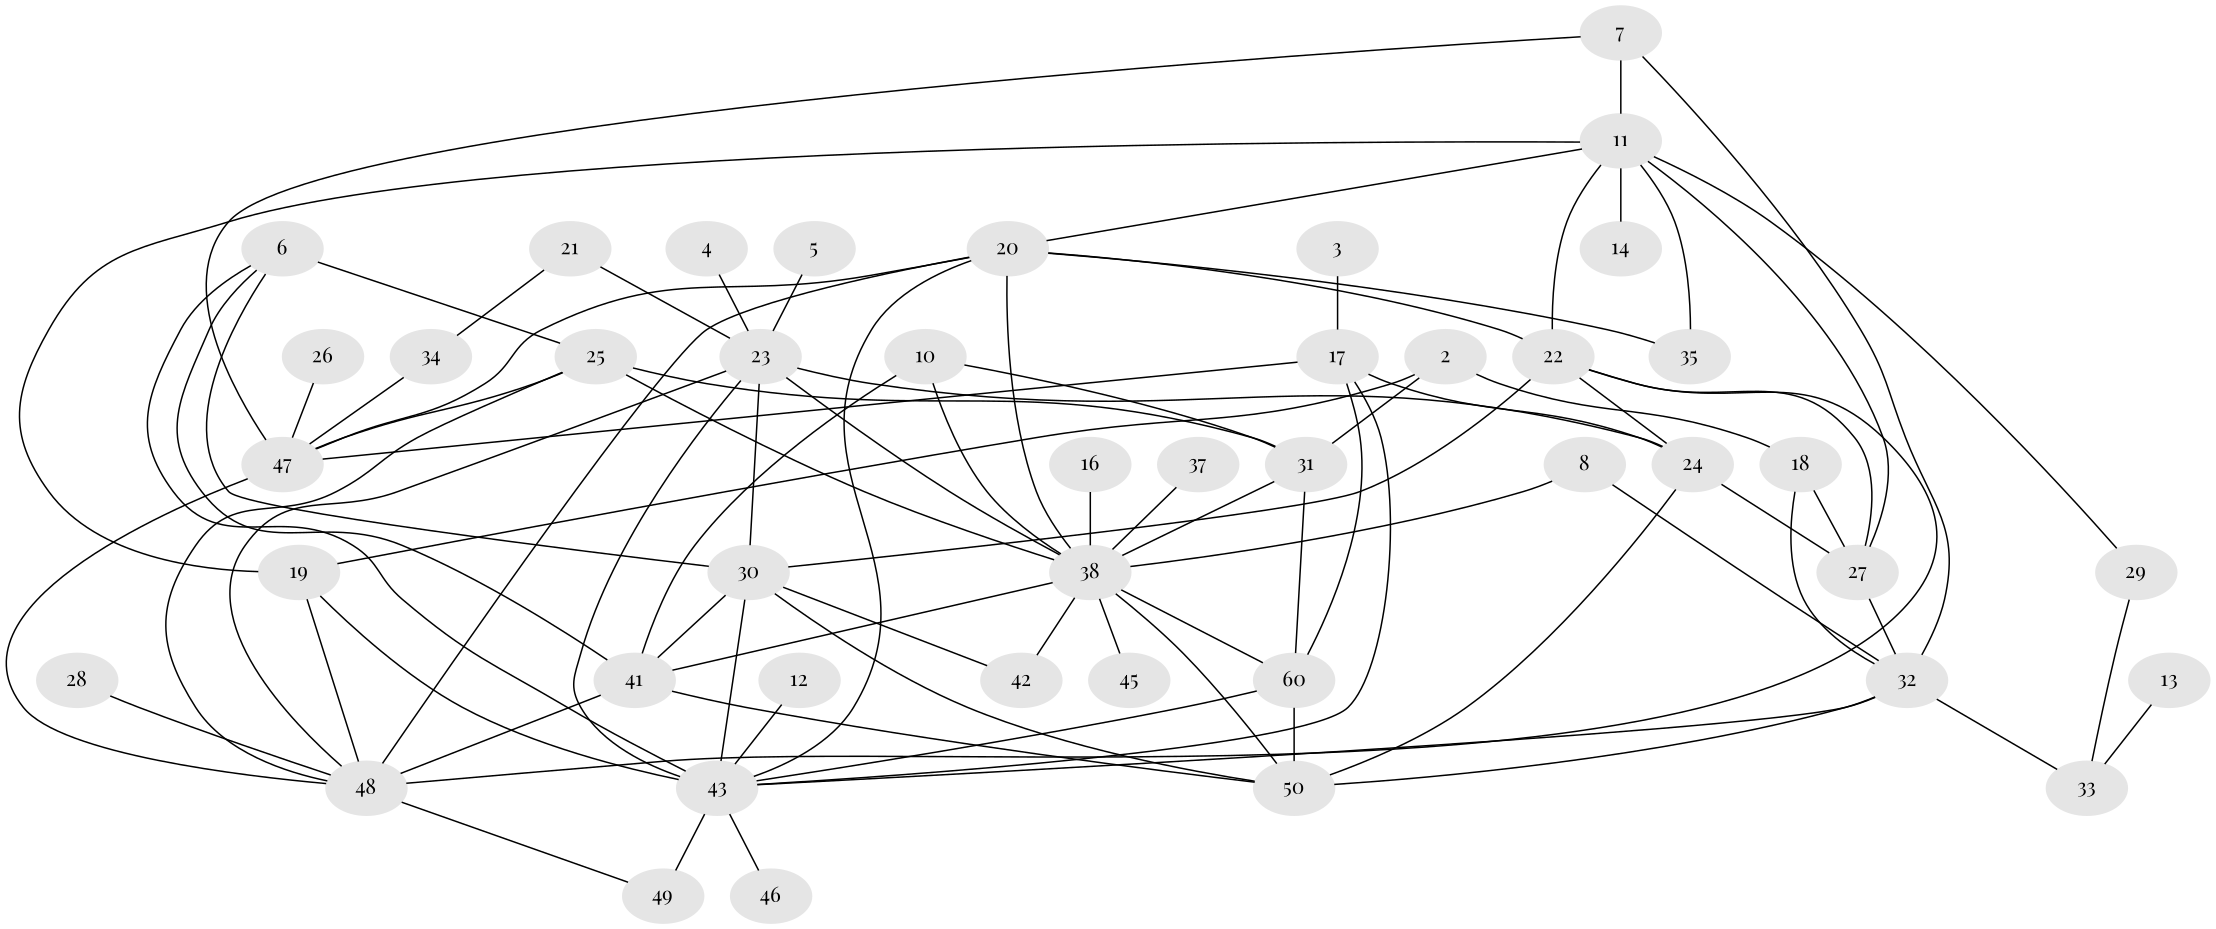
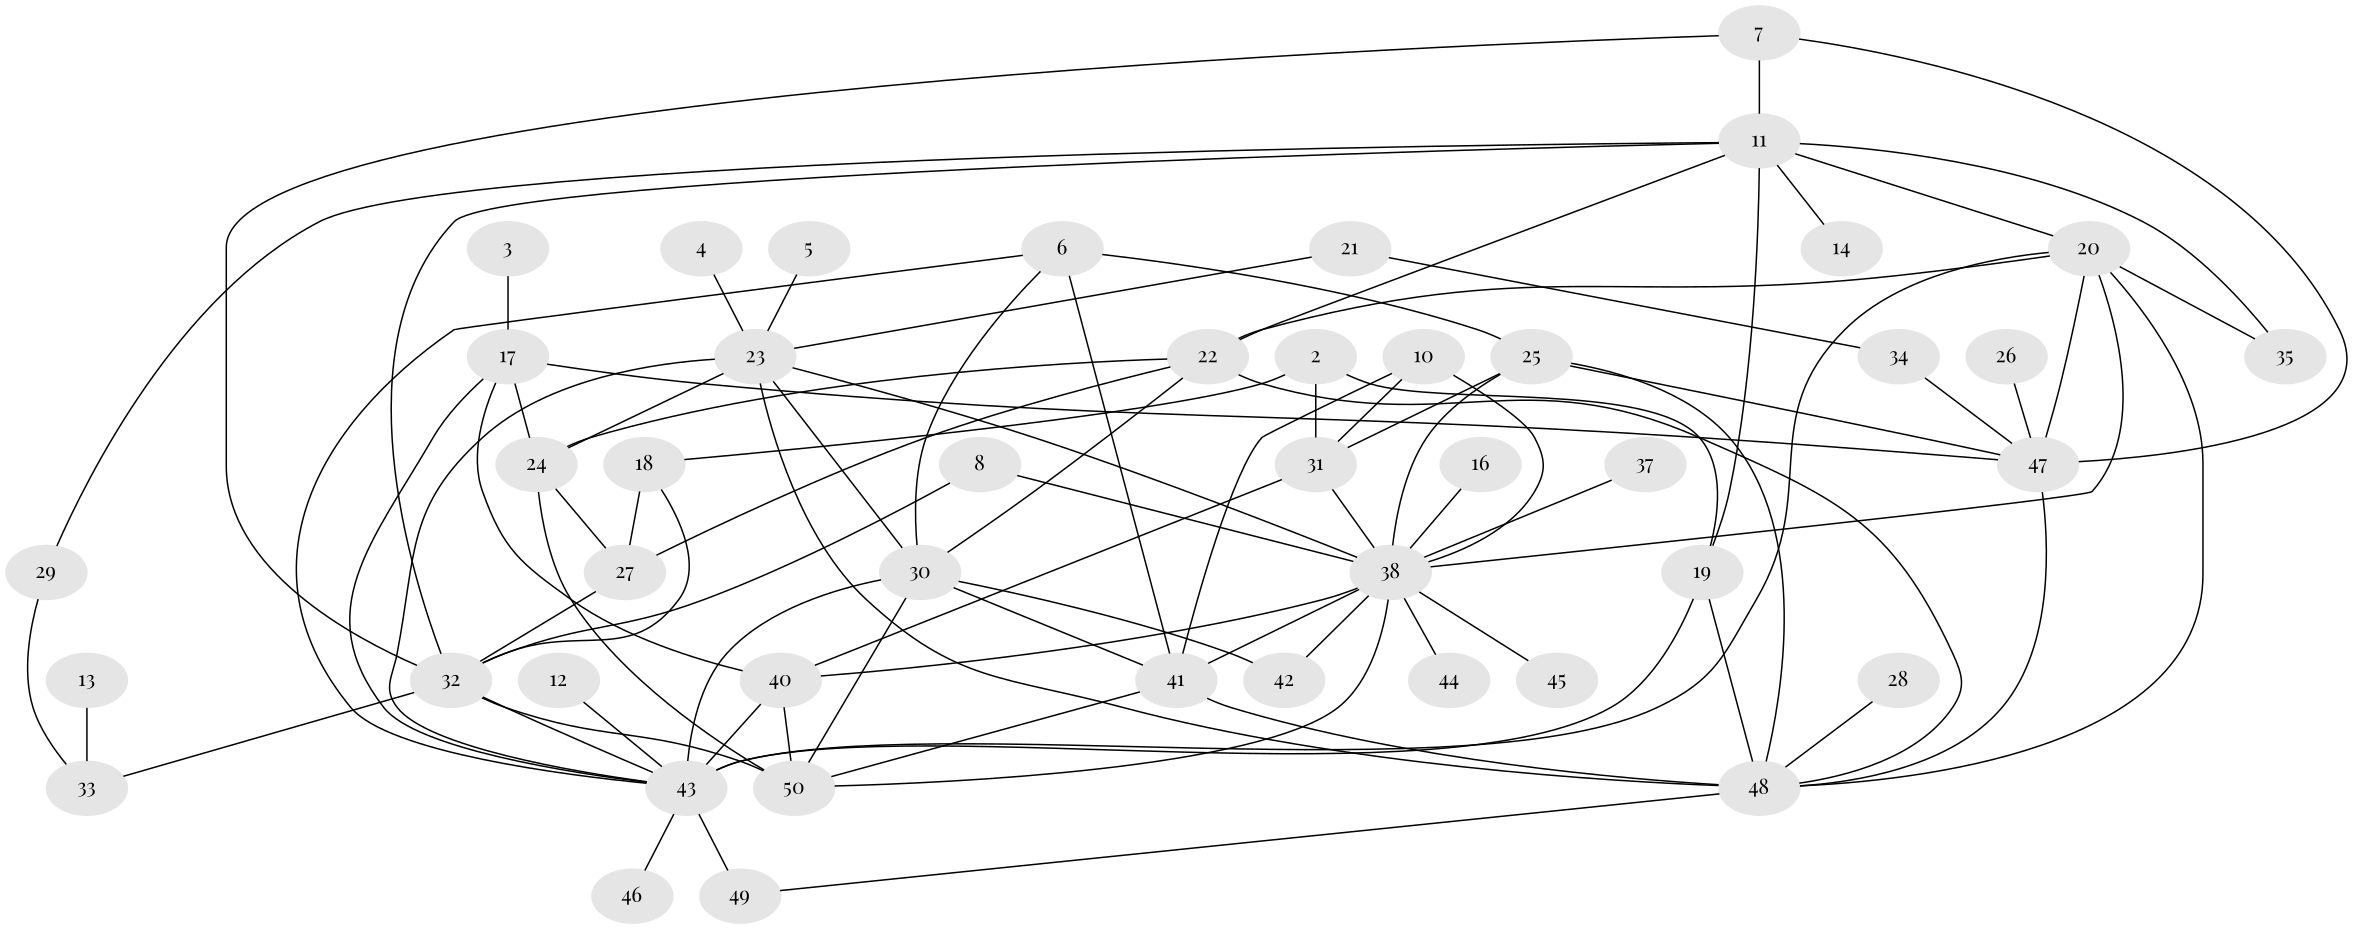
edge "11" -- "27": now "11" -- "32"
node "60": label "60" -> "40"
node "44": added
